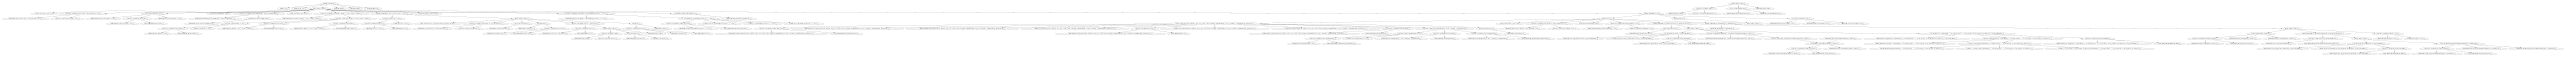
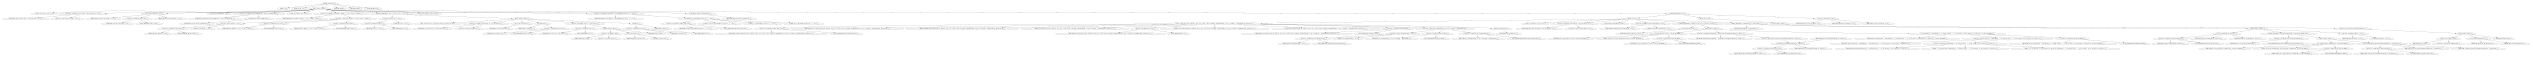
node "(<operator>.throw,throw new BuildException(e);)": added
